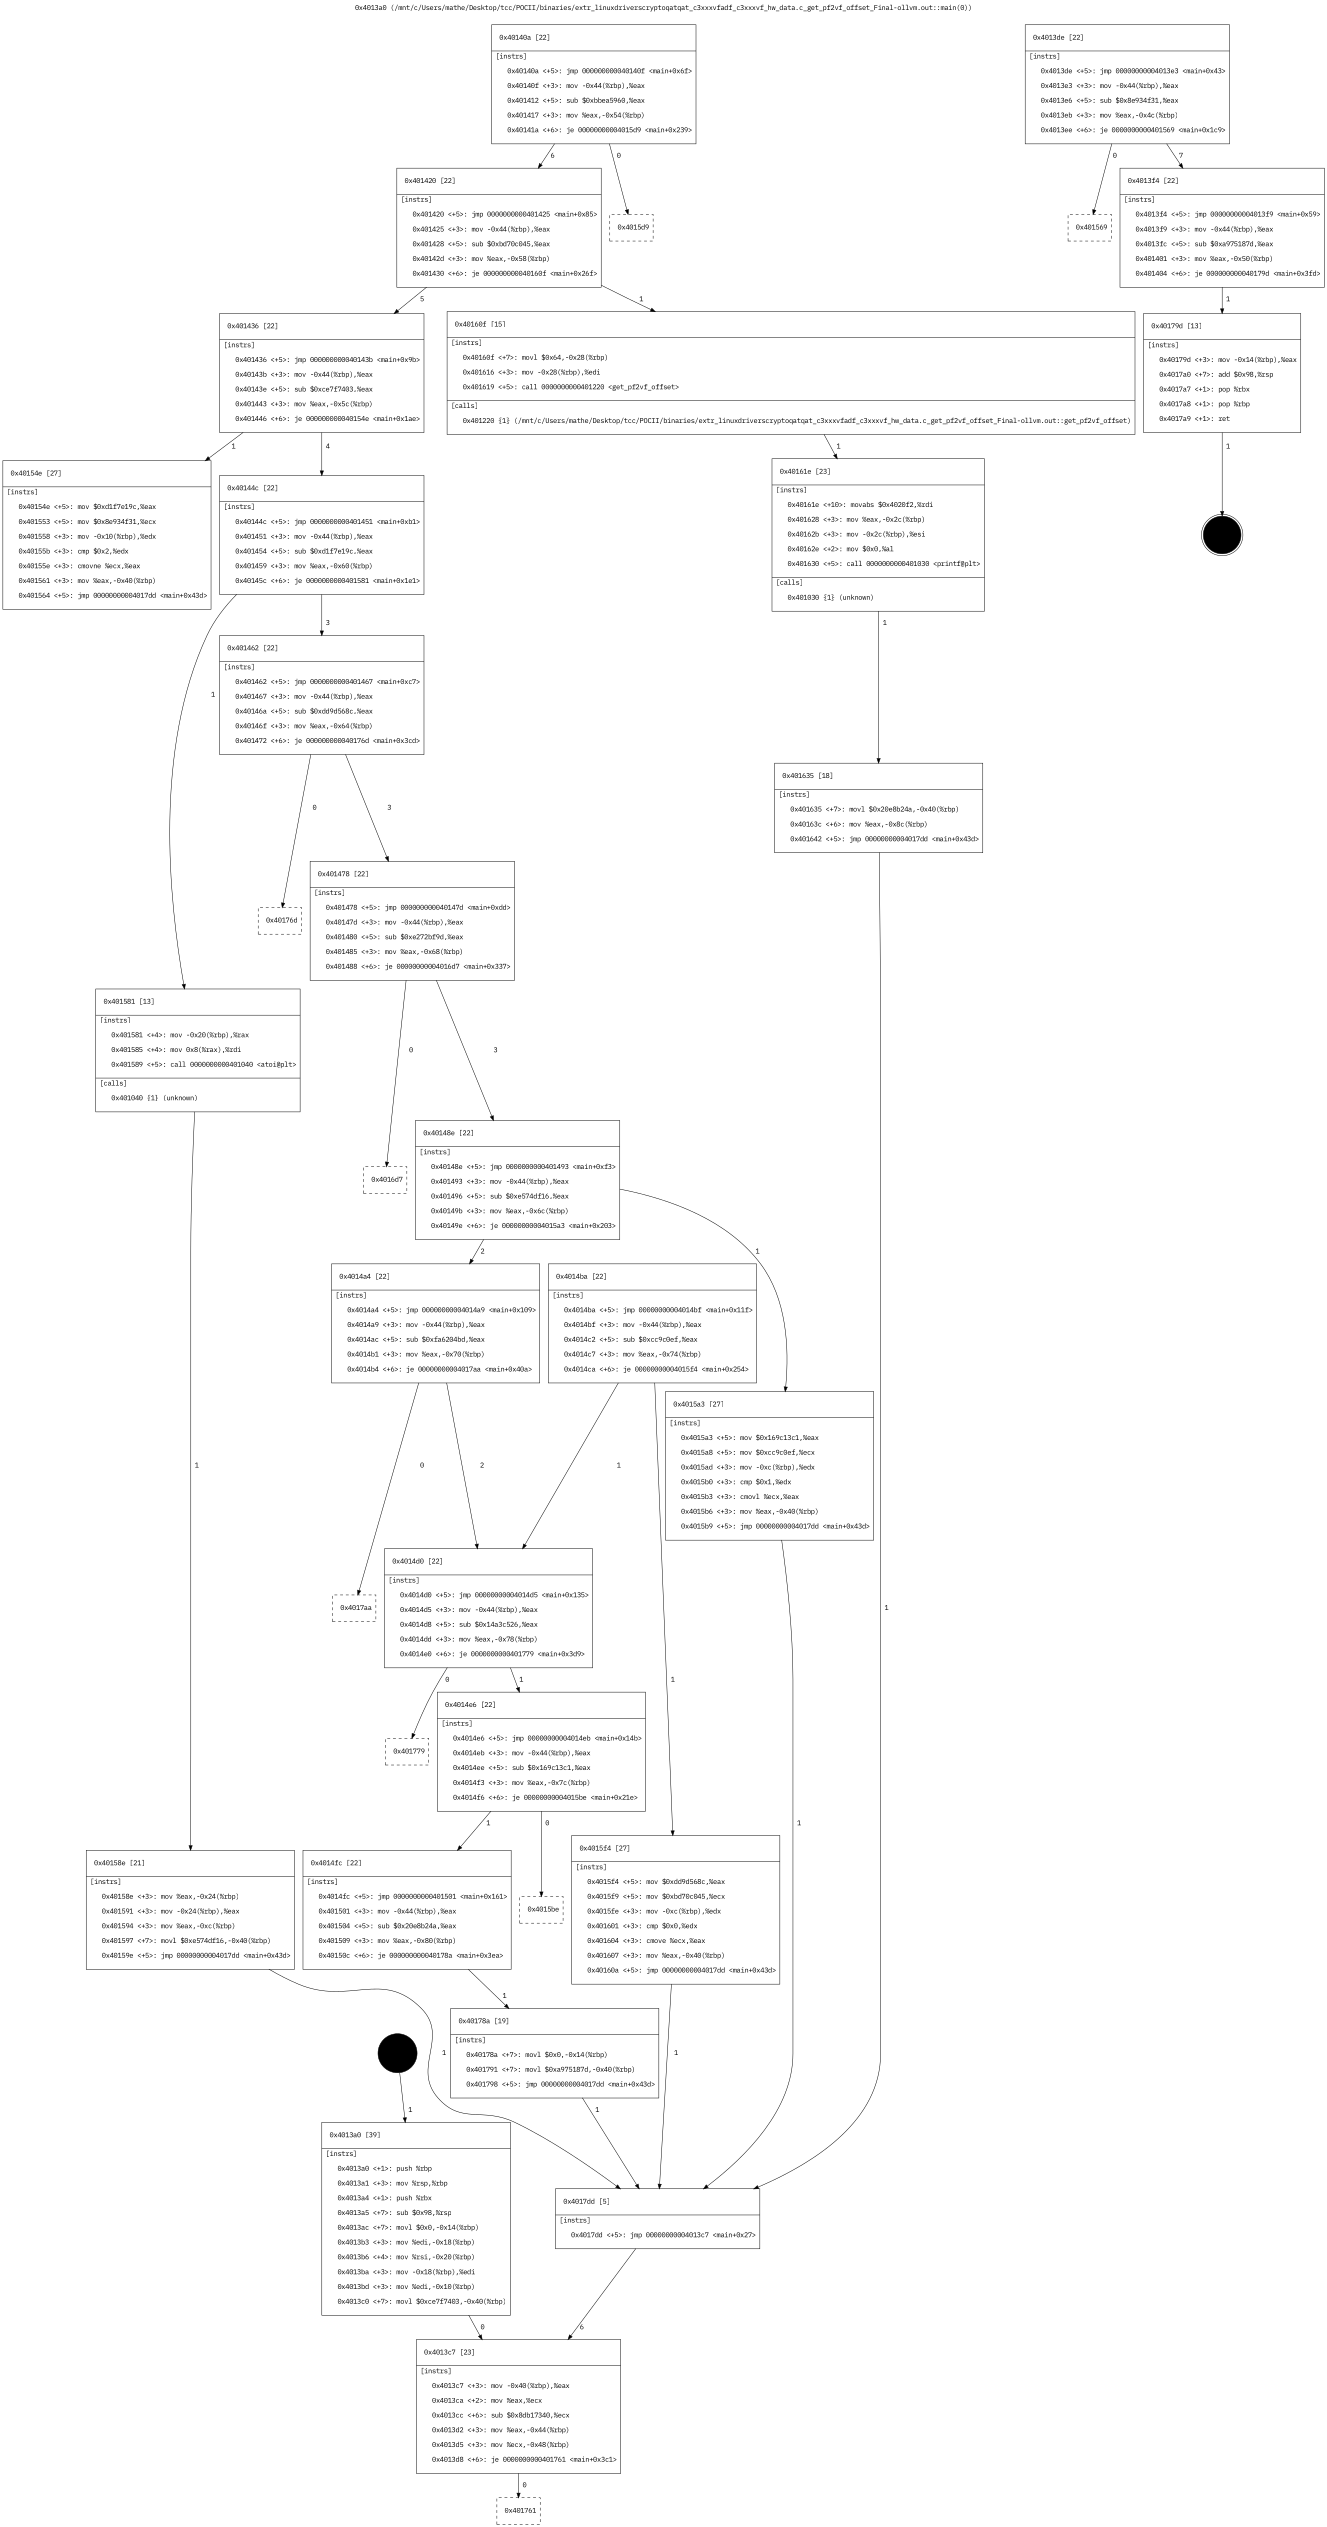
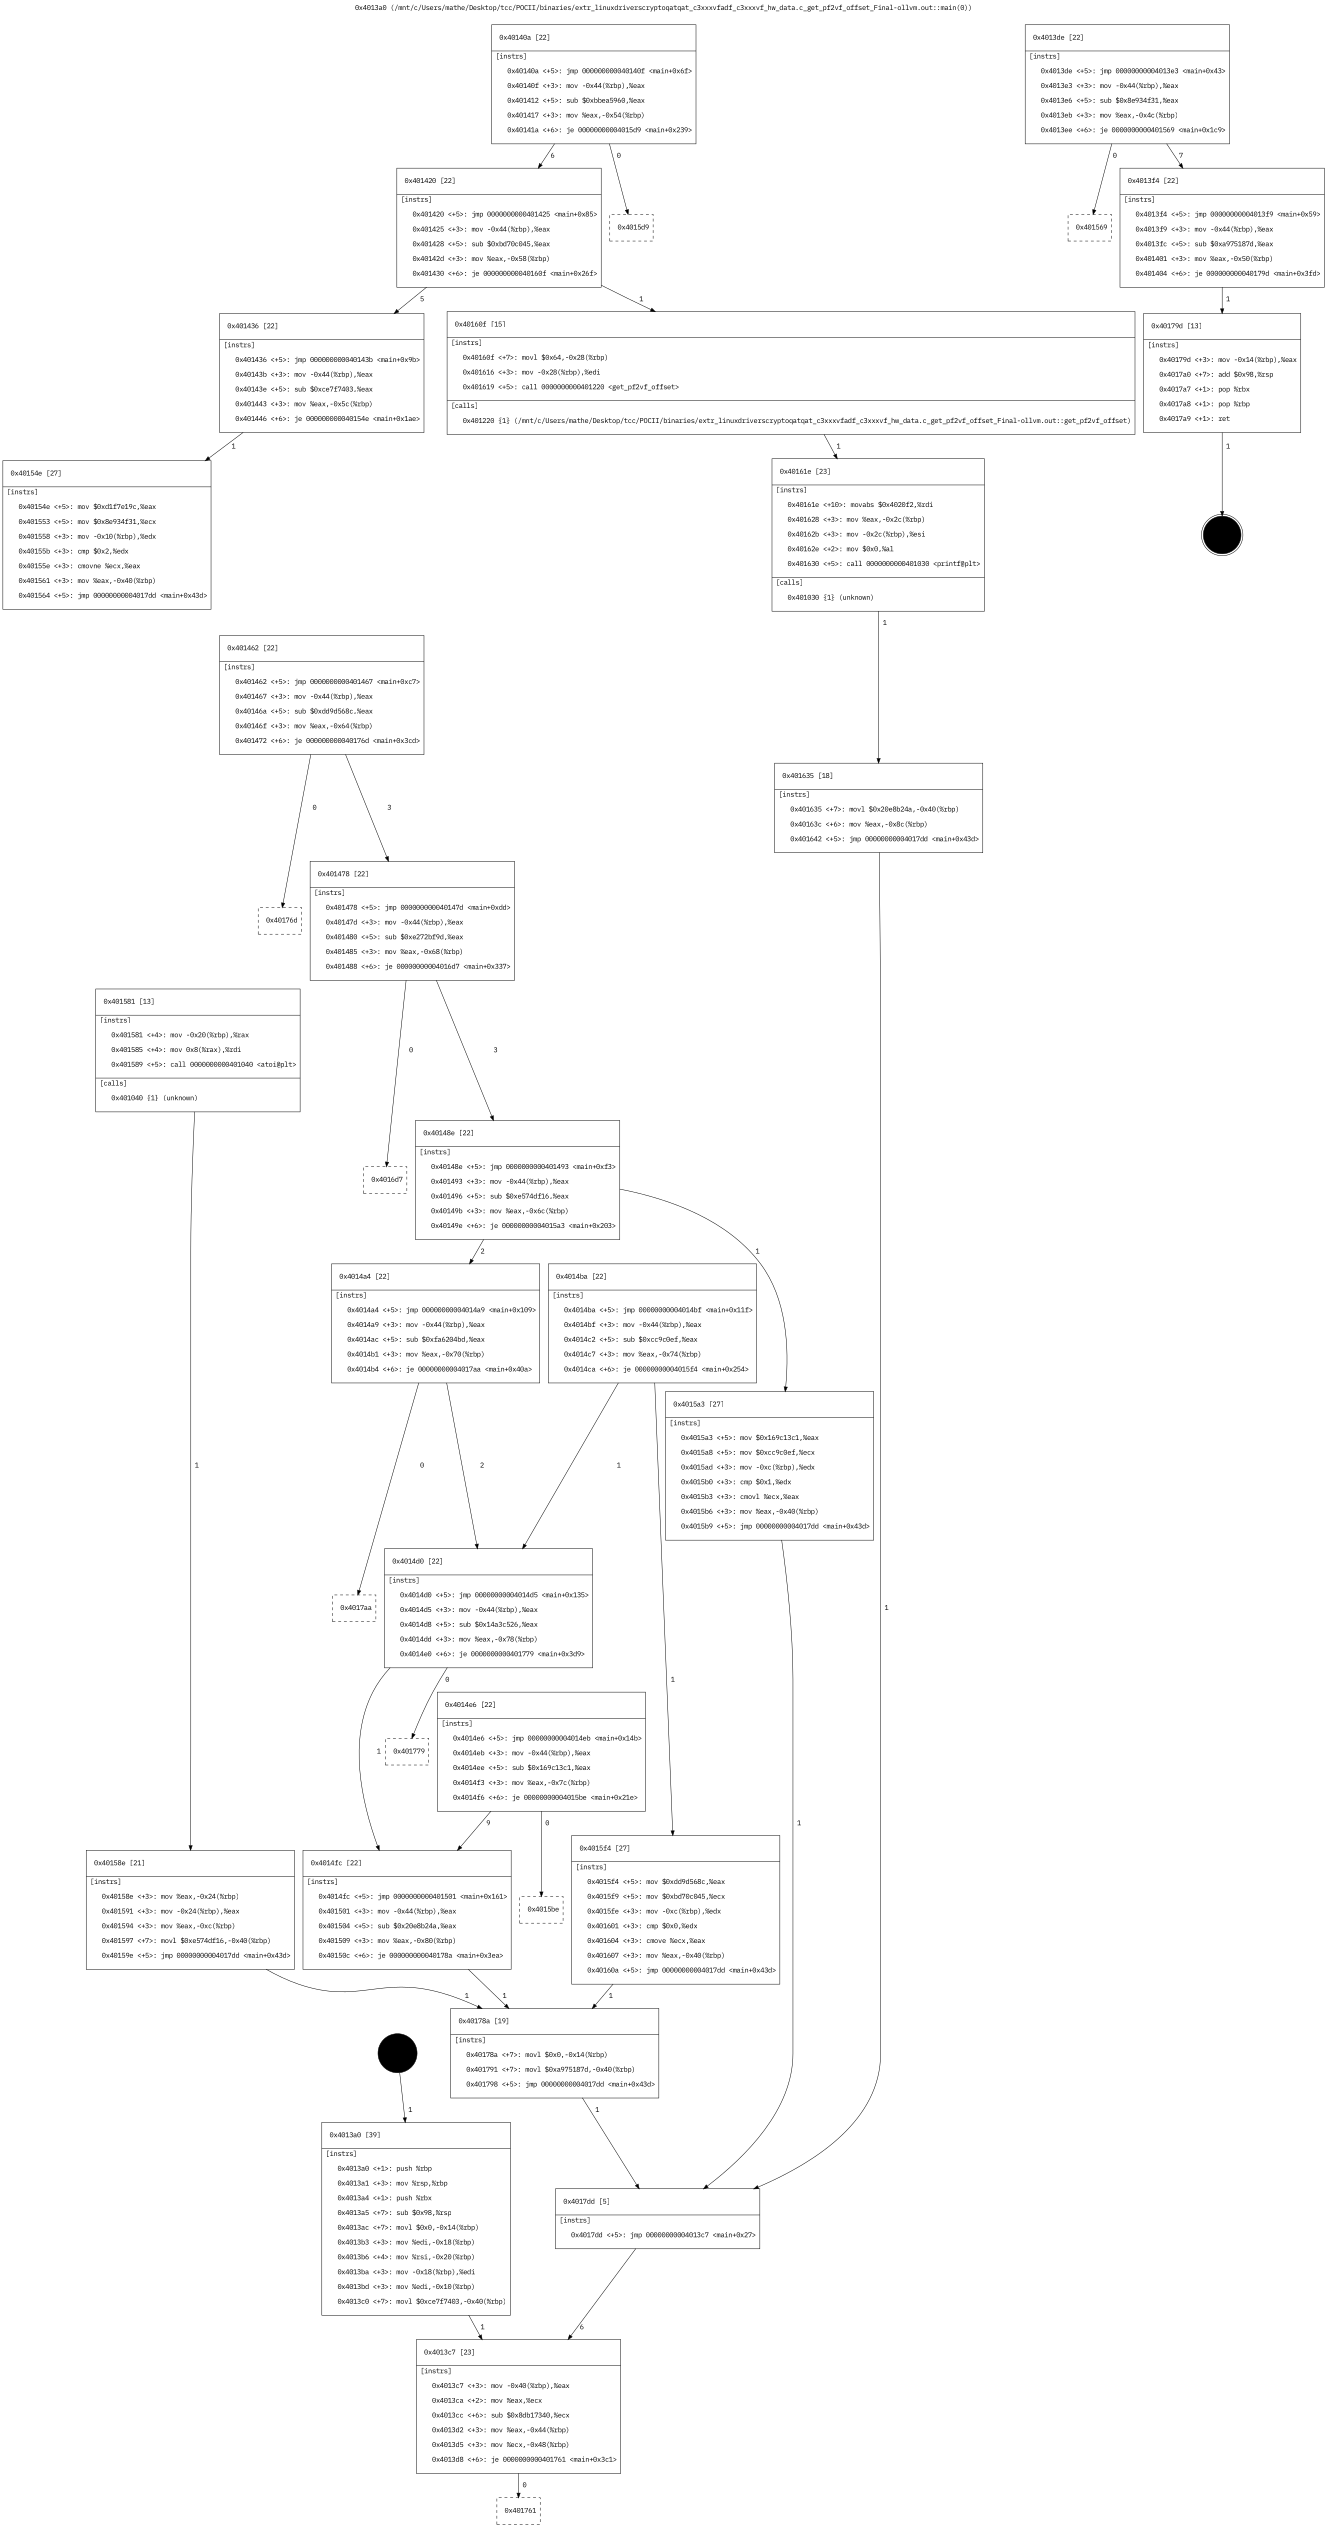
node "0x40144c [22]": removed
edge "0x4014d0 [22]" -> "0x4014e6 [22]": now "0x4014d0 [22]" -> "0x4014fc [22]"
edge "0x4014e6 [22]" -> "0x4014fc [22]": label " 1" -> " 9"
edge "0x40158e [21]" -> "0x4017dd [5]": now "0x40158e [21]" -> "0x40178a [19]"
edge "0x4015f4 [27]" -> "0x4017dd [5]": now "0x4015f4 [27]" -> "0x40178a [19]"
edge "0x4013a0 [39]" -> "0x4013c7 [23]": label " 0" -> " 1"
